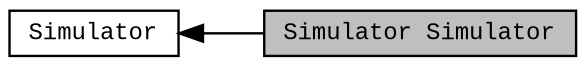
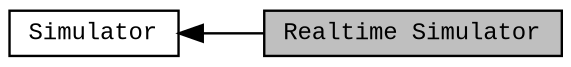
node "Simulator Simulator": label "Simulator Simulator" -> "Realtime Simulator"
